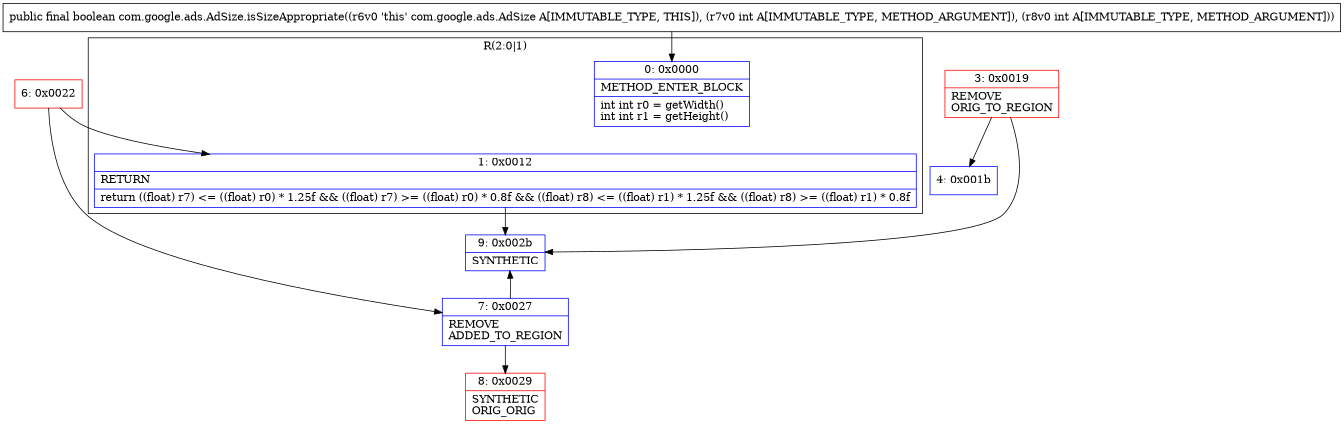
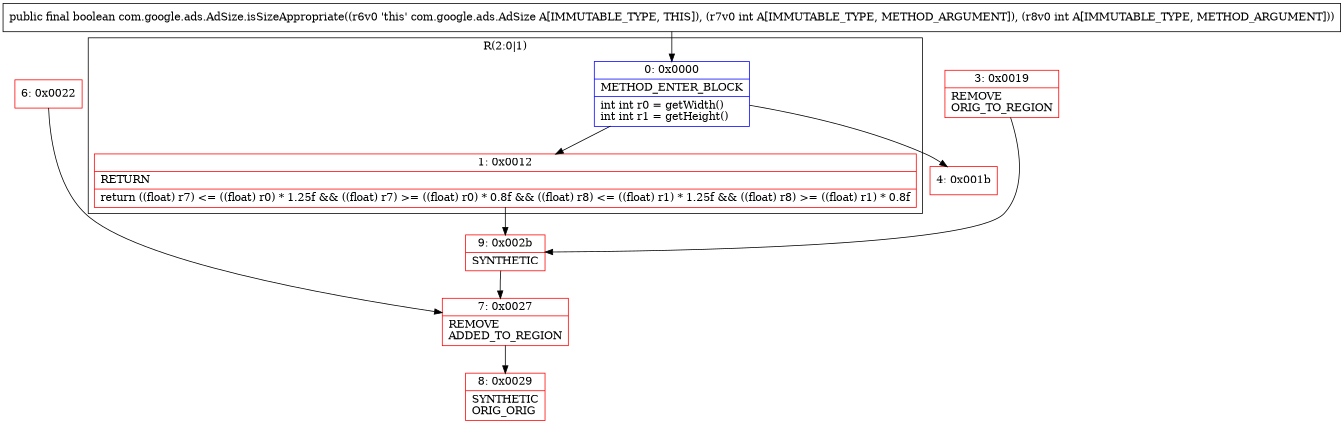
edge "3: 0x0019" -> "4: 0x001b": now "0: 0x0000" -> "4: 0x001b"
edge "6: 0x0022" -> "1: 0x0012": now "0: 0x0000" -> "1: 0x0012"
node "1: 0x0012": color blue -> red
node "4: 0x001b": color blue -> red
node "9: 0x002b": color blue -> red
edge "7: 0x0027" -> "9: 0x002b": reversed
node "7: 0x0027": color blue -> red
